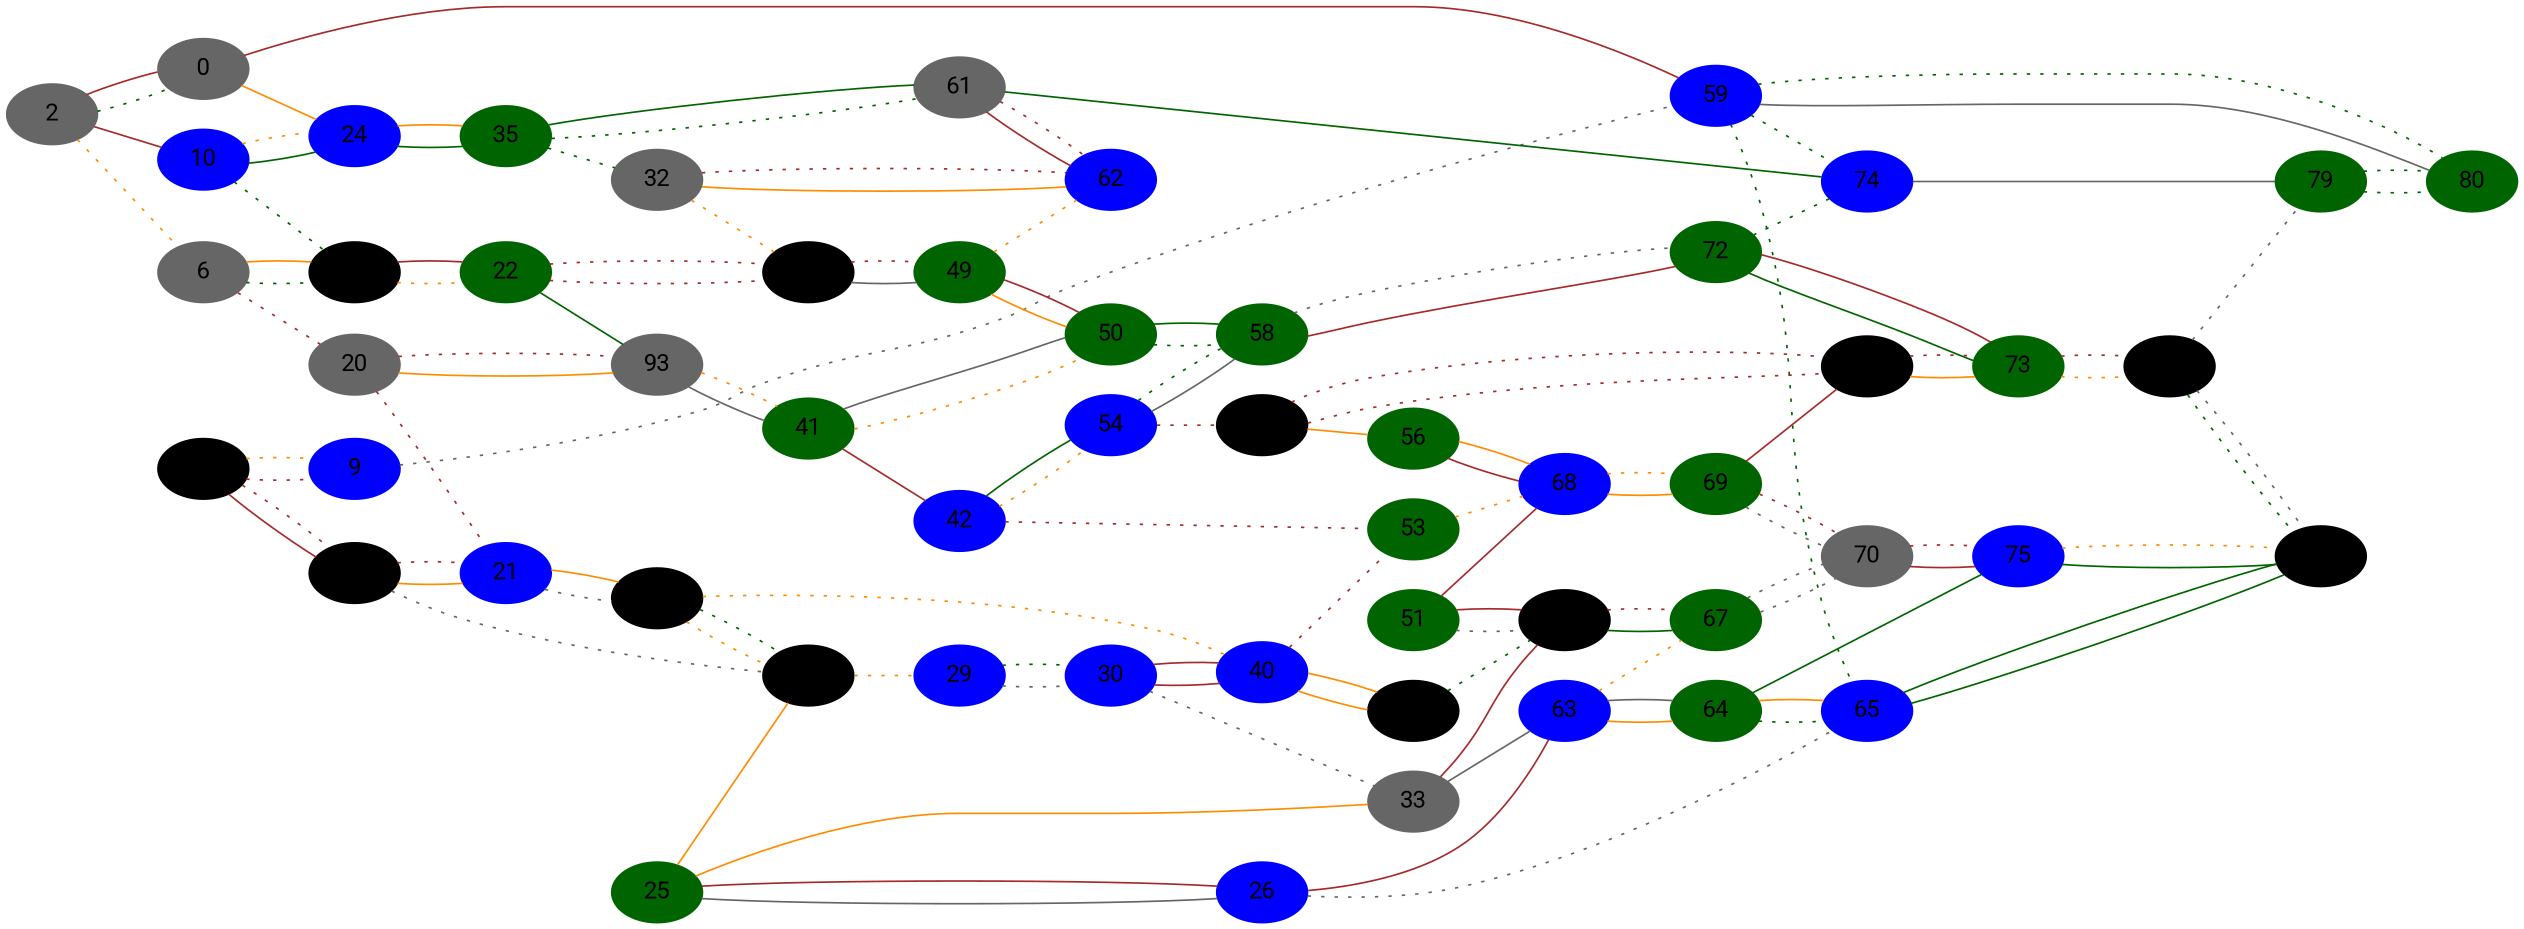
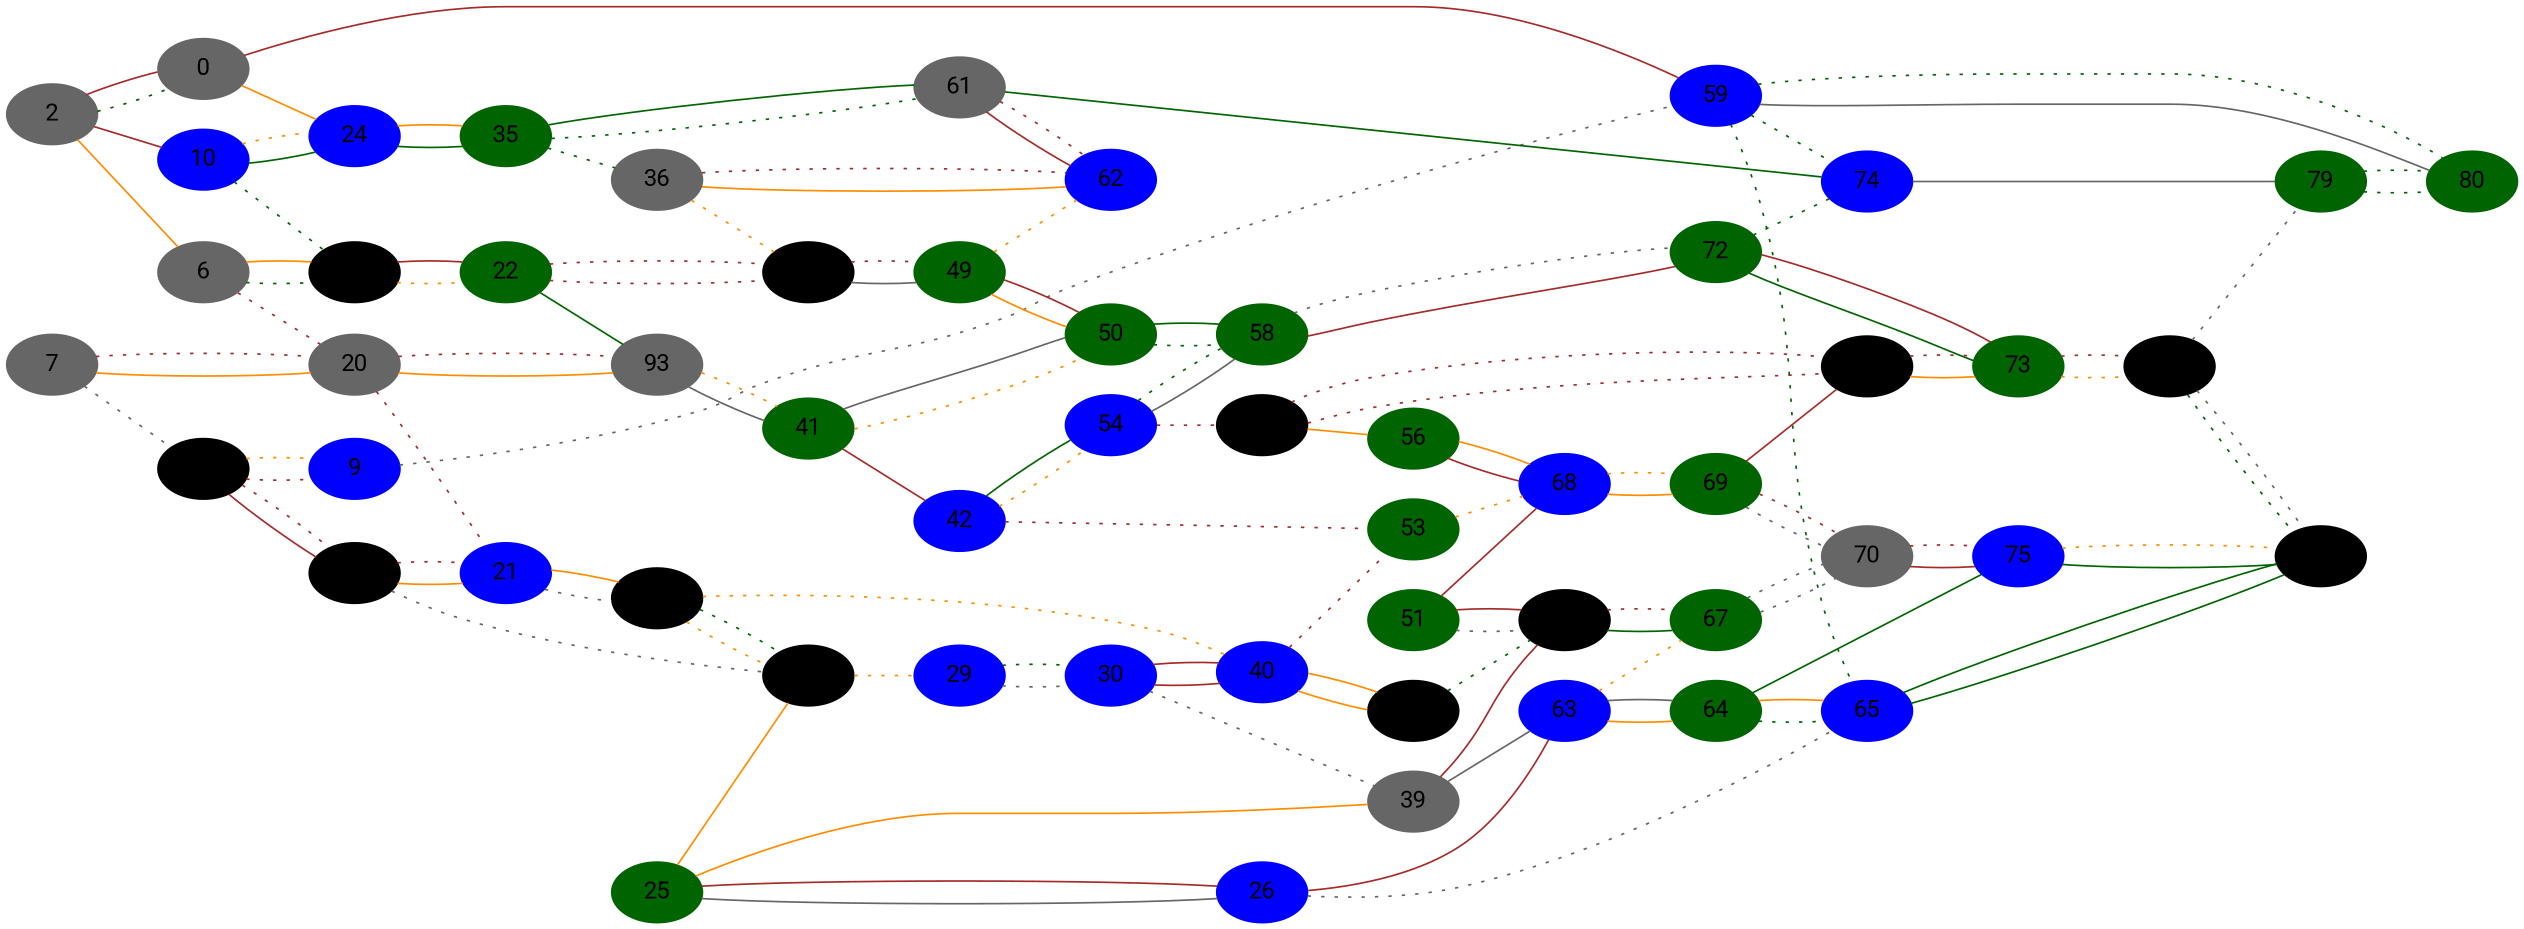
node "32": label "32" -> "36"
edge "2" -- "6": style dotted -> solid
node "7": added
node "33": label "33" -> "39"
